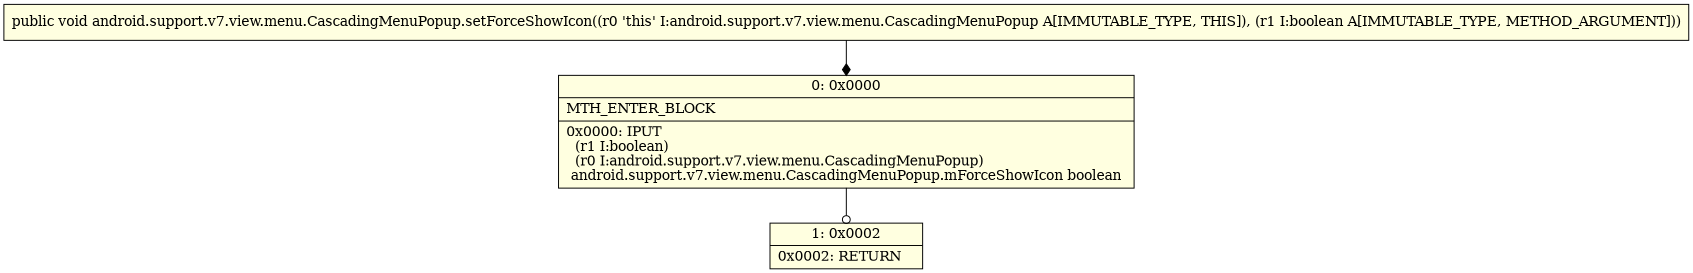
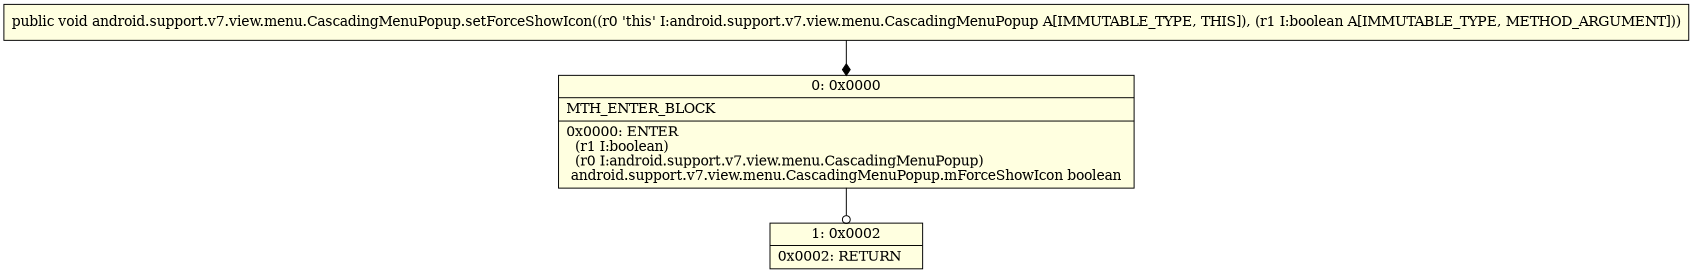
node "0: 0x0000": text "0x0000: IPUT" -> "0x0000: ENTER"
